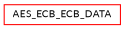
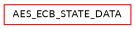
node "AES_ECB_ECB_DATA": label "AES_ECB_ECB_DATA" -> "AES_ECB_STATE_DATA"
